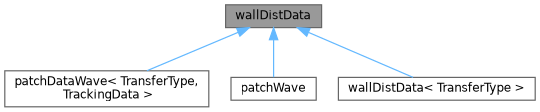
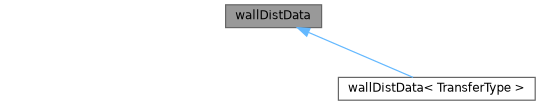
node "patchDataWave< TransferType, TrackingData >": removed
node "patchWave": removed
